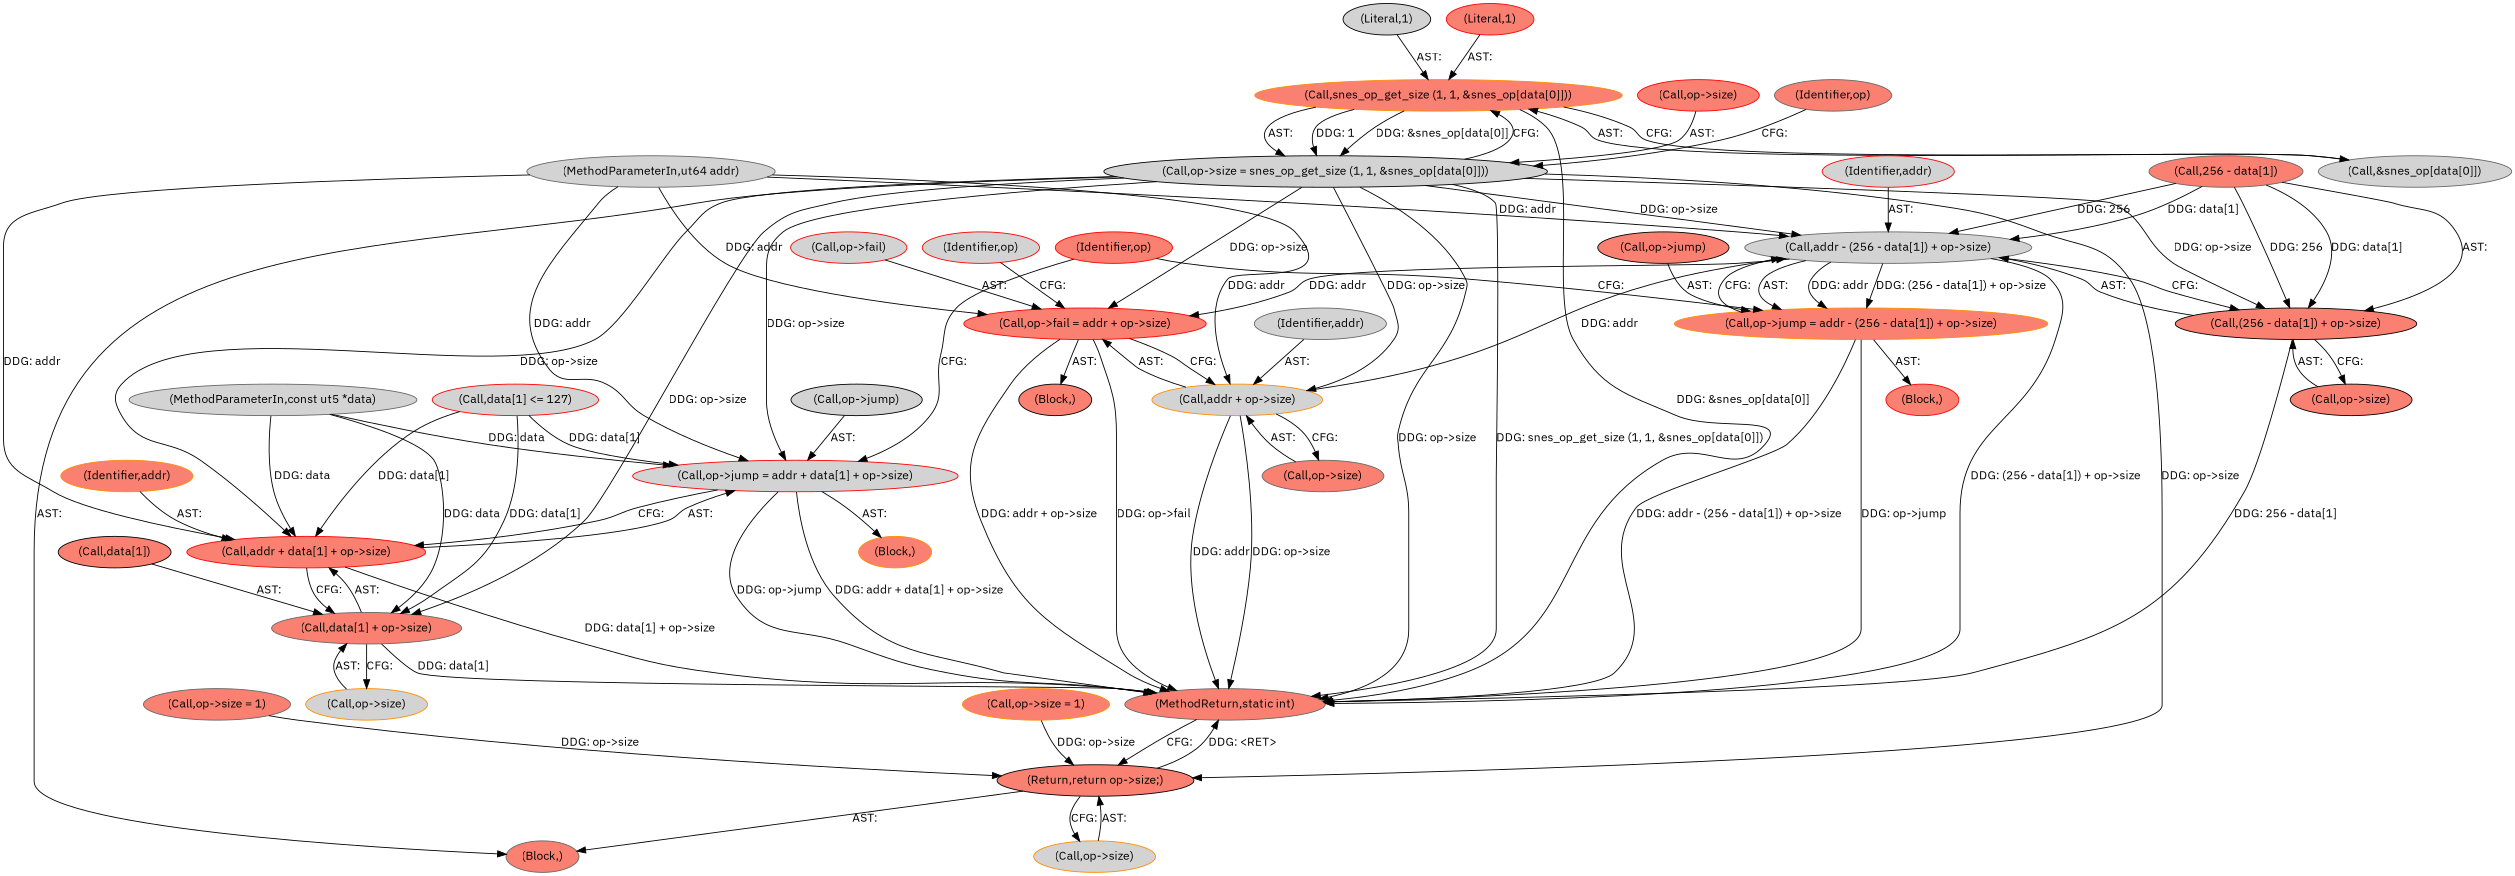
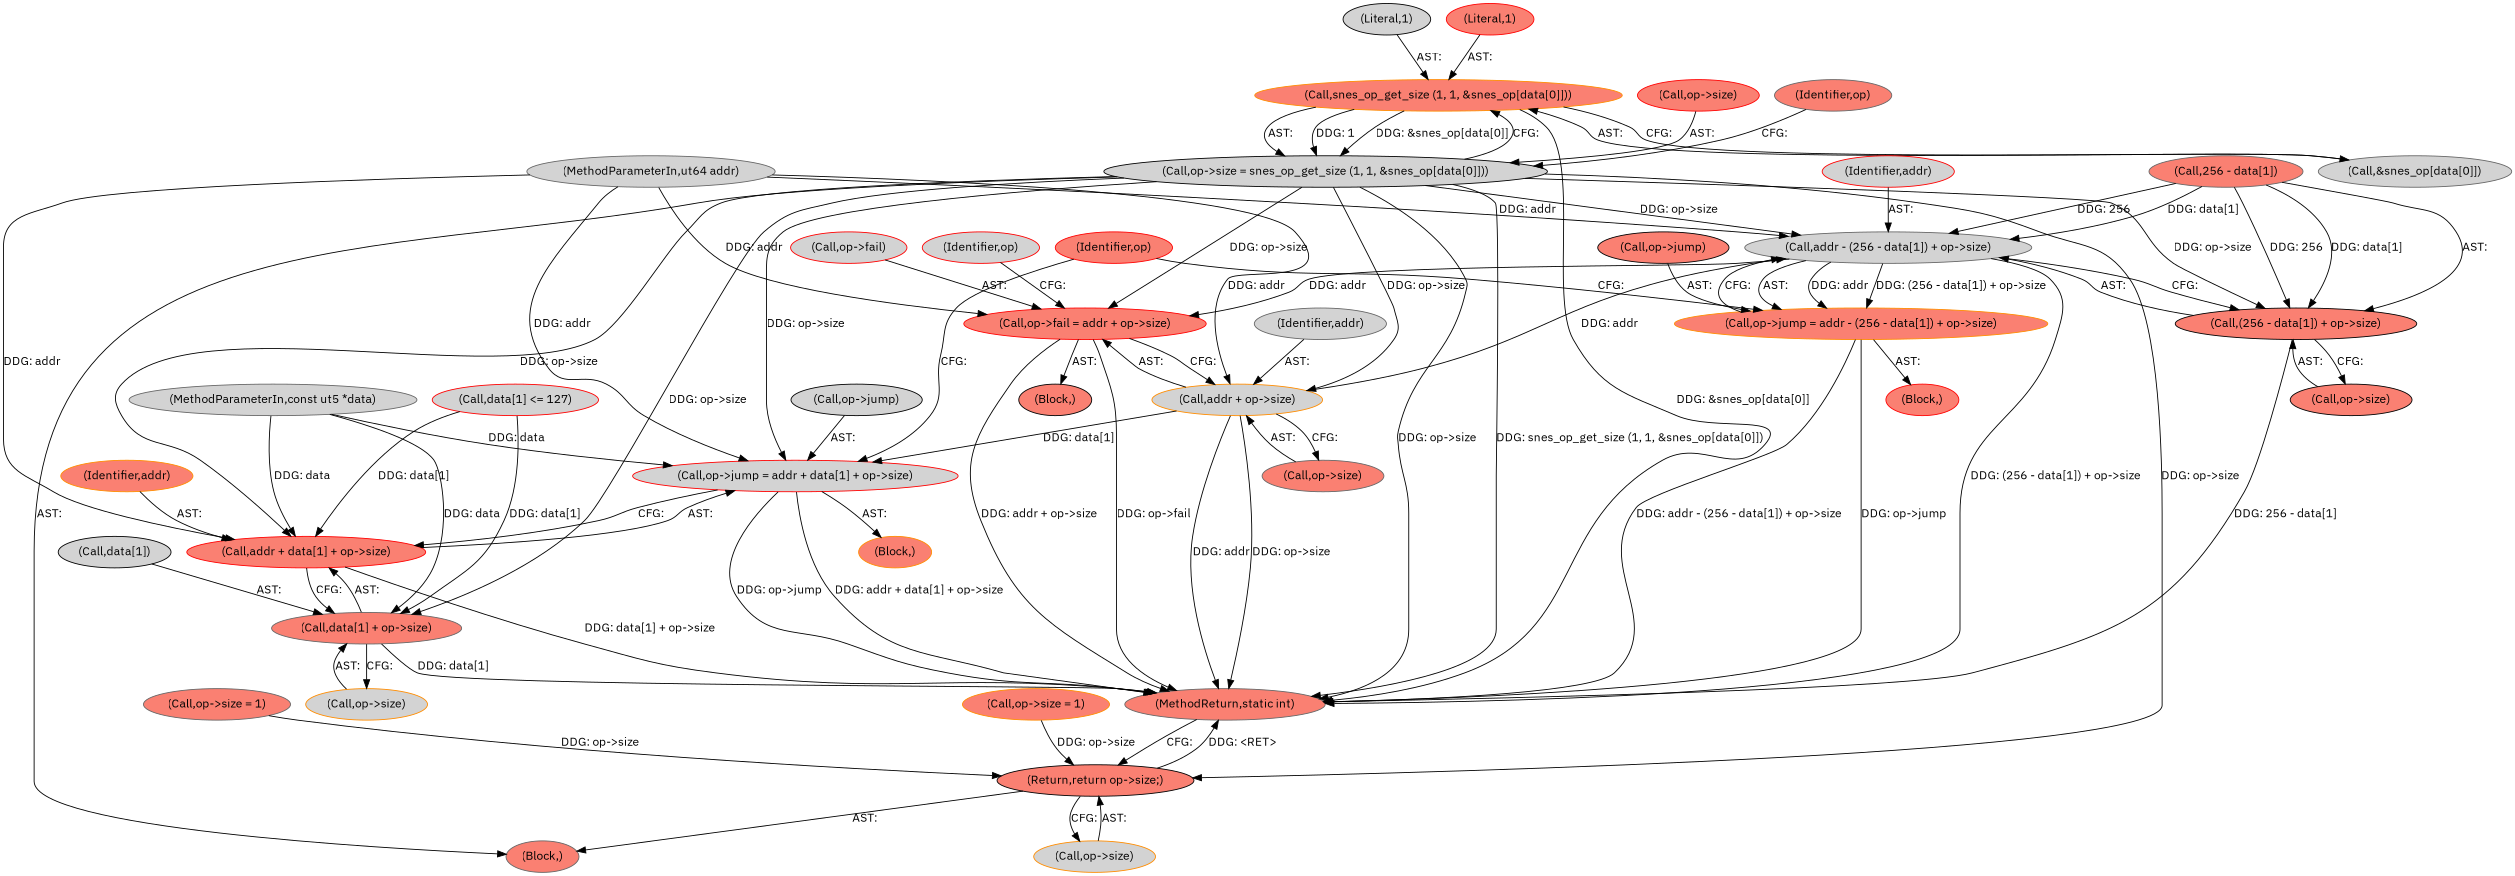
edge "(Call,data[1] <= 127)" -> "(Call,op->jump = addr + data[1] + op->size)": now "(Call,addr + op->size)" -> "(Call,op->jump = addr + data[1] + op->size)"
node "(Call,data[1])": fillcolor salmon -> lightgrey
